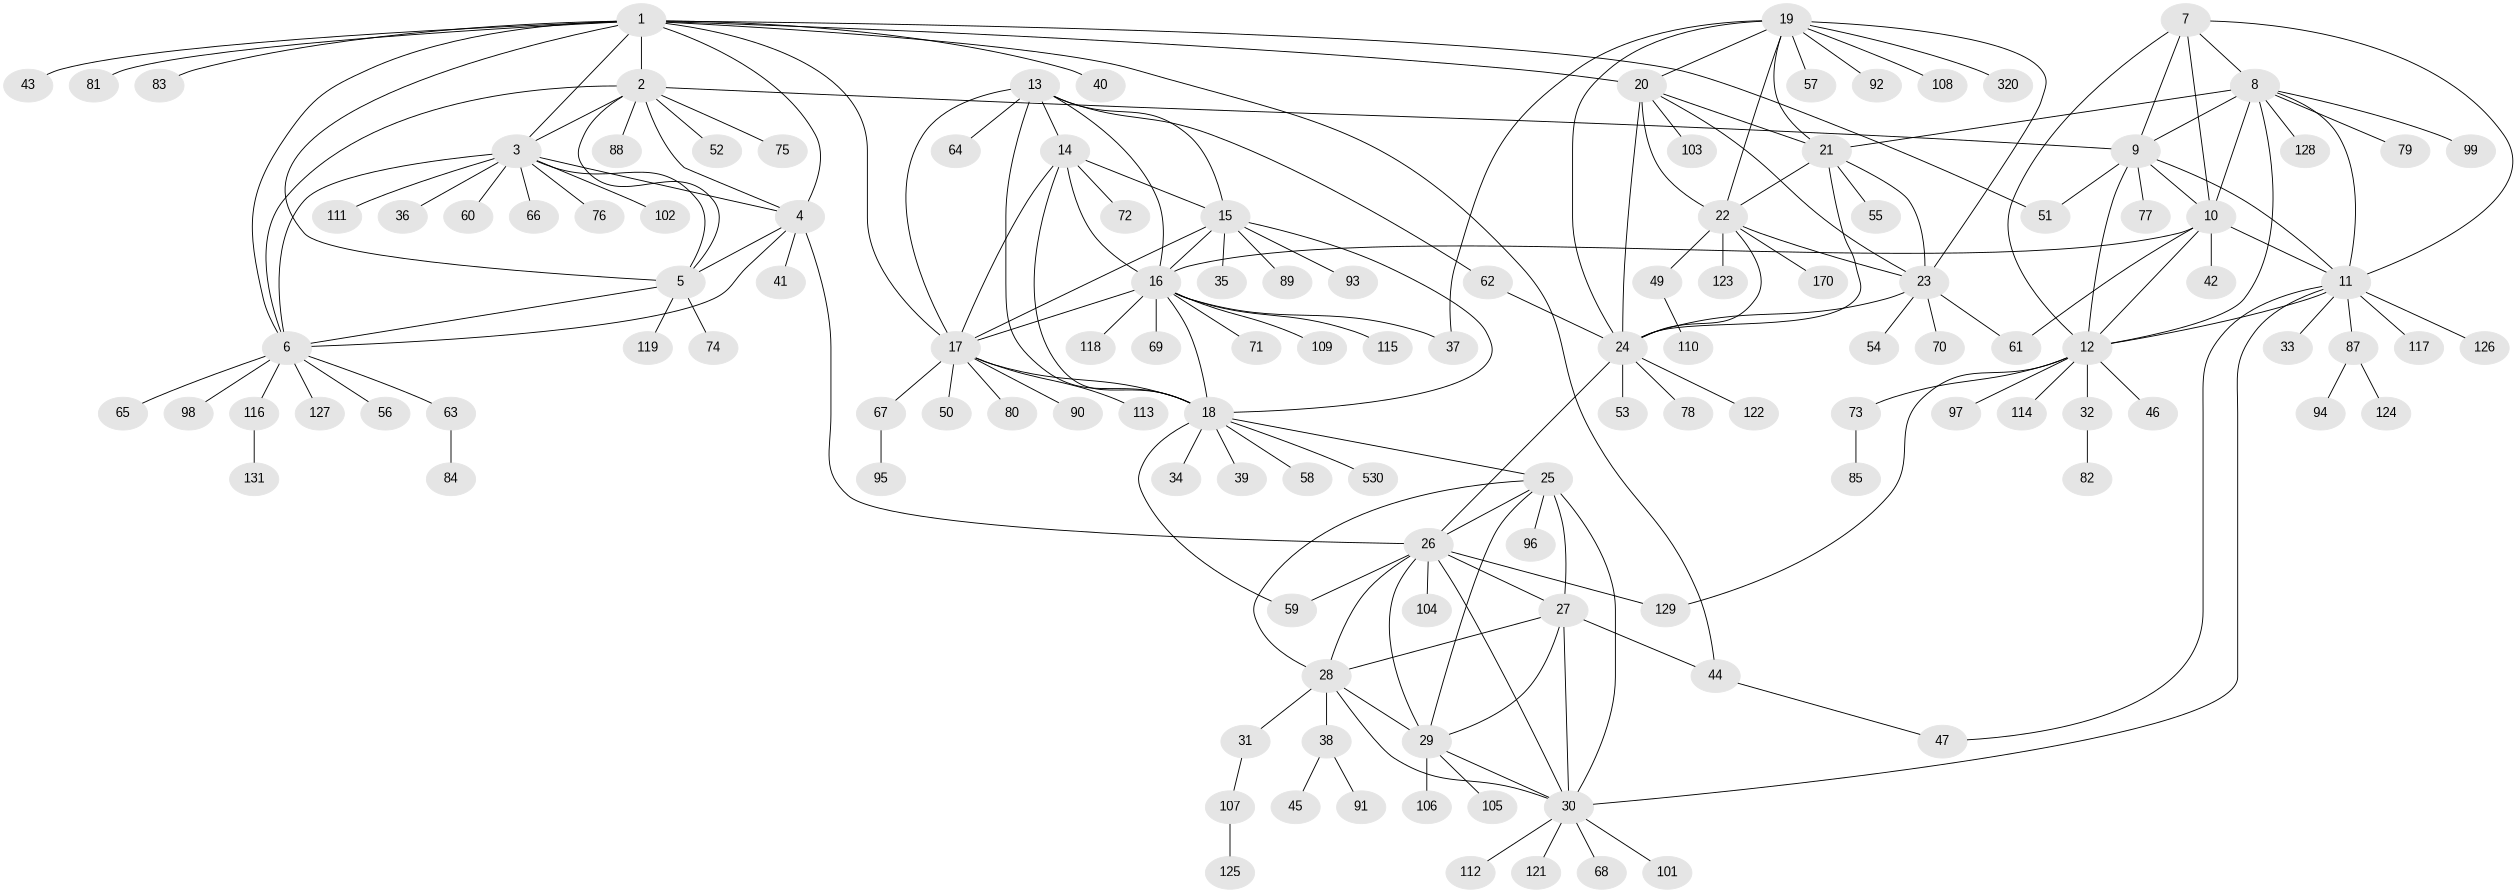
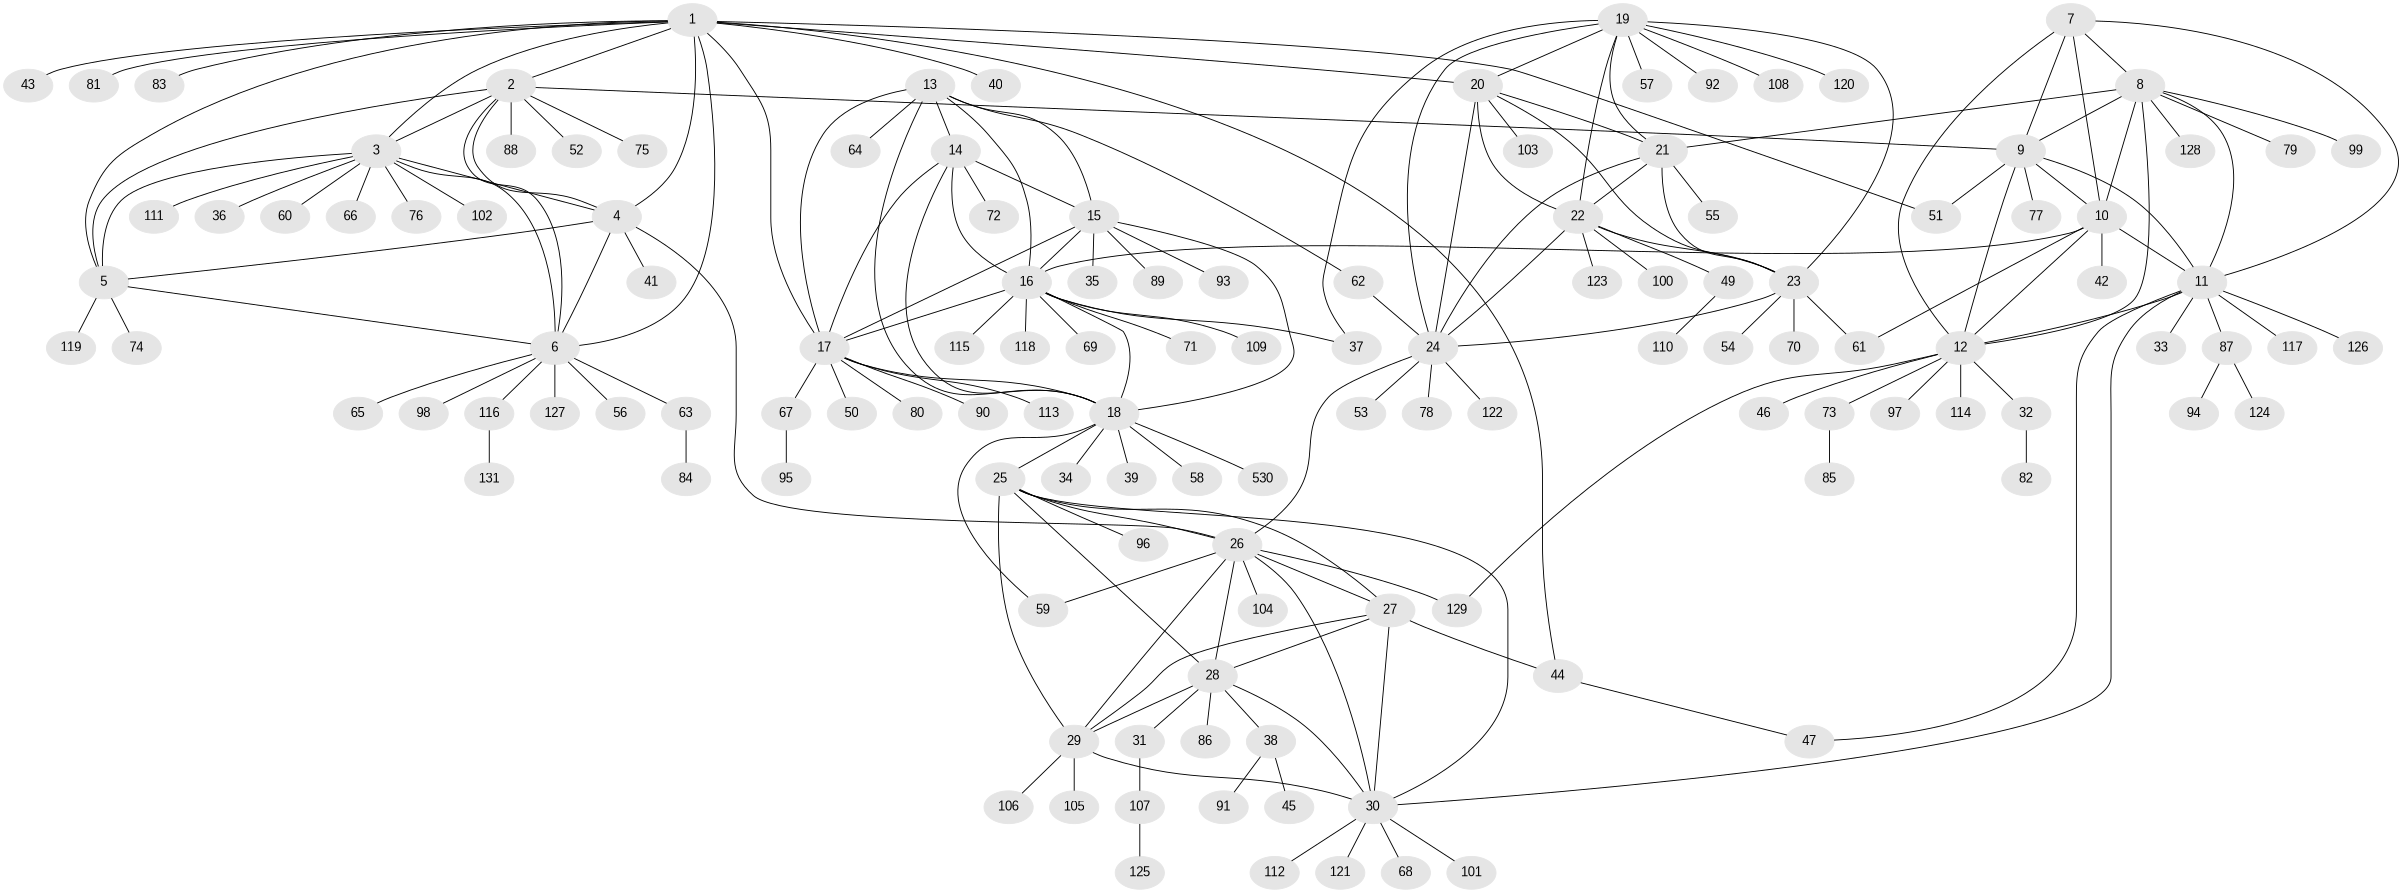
node "320": label "320" -> "120"
node "170": label "170" -> "100"
node "86": added
